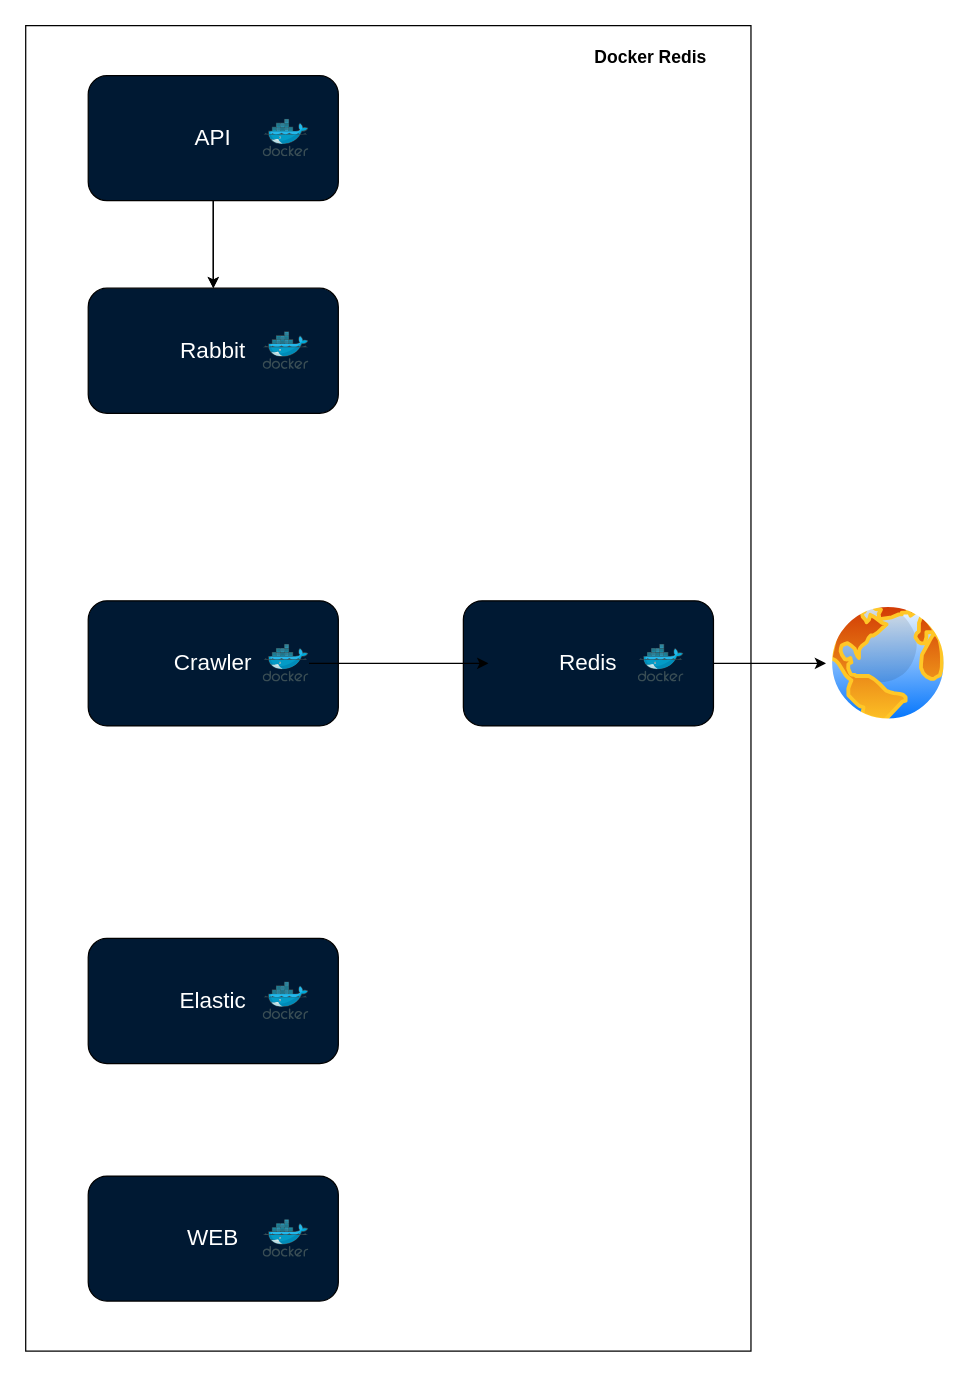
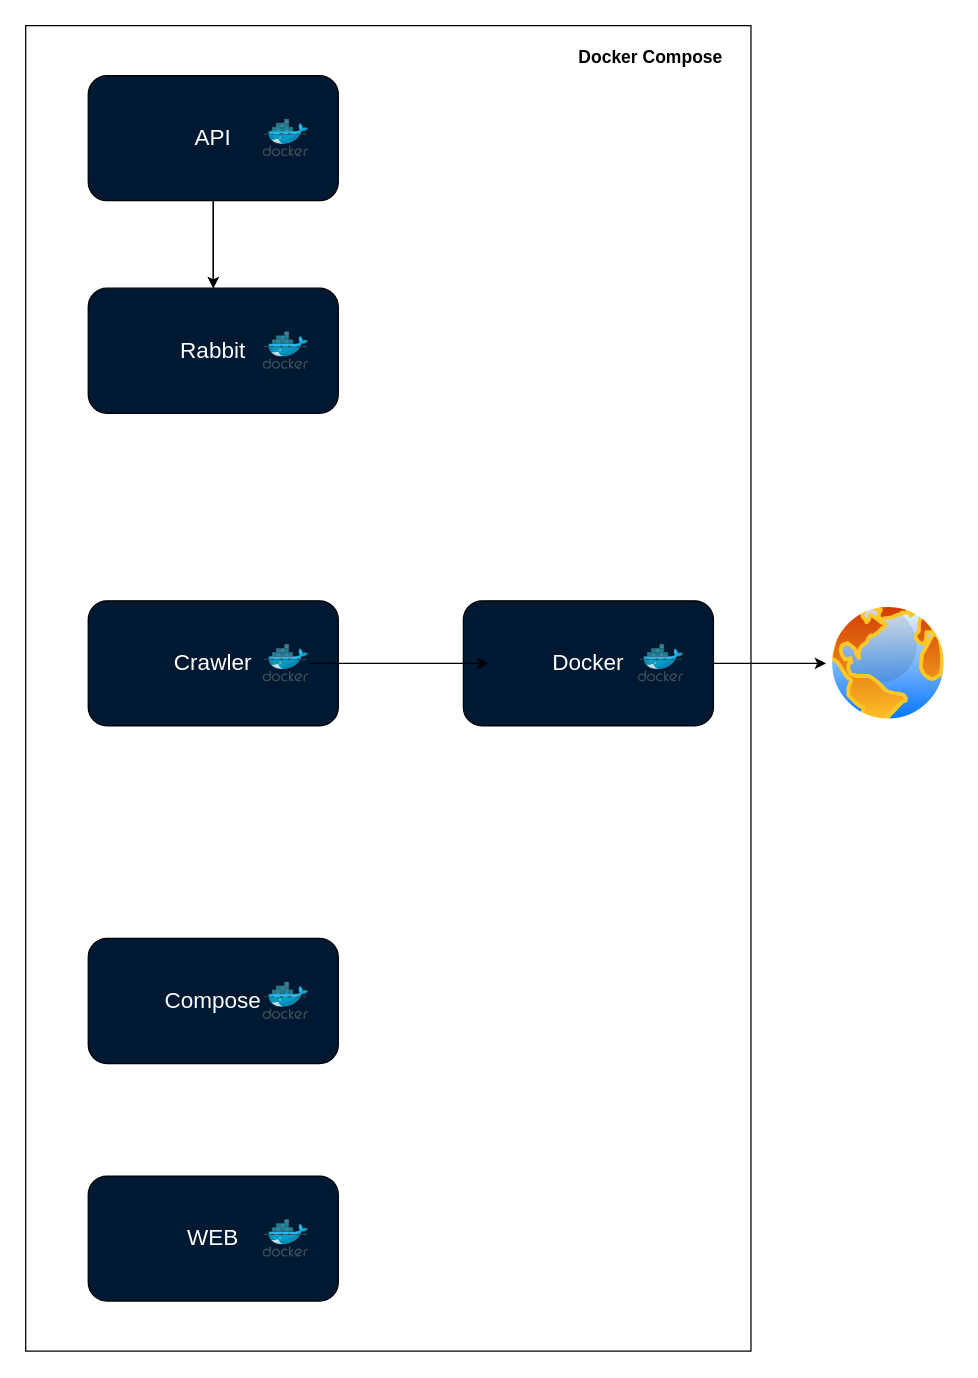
node "Docker Redis": label "Docker Redis" -> "Docker Compose"
node "Redis": label "Redis" -> "Docker"
node "Elastic": label "Elastic" -> "Compose"
